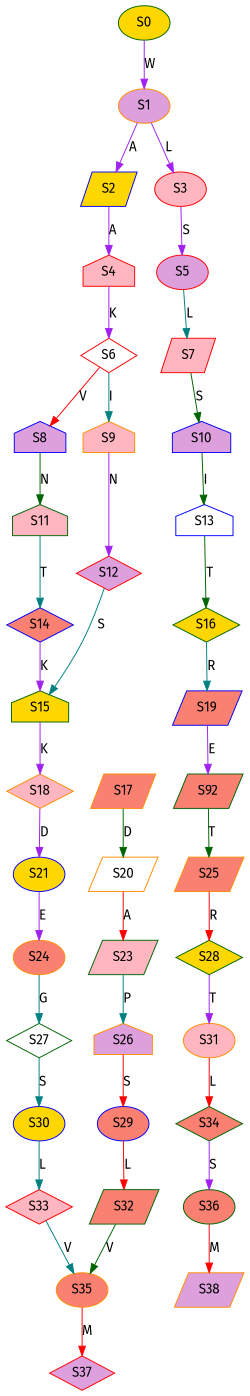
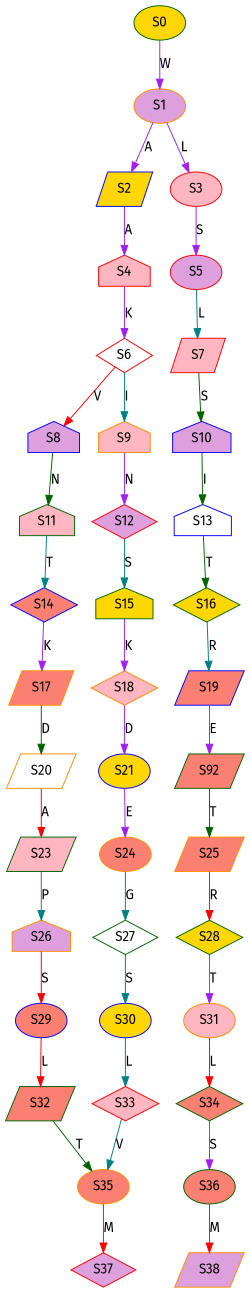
edge "S14" -> "S15": now "S14" -> "S17"
edge "S32" -> "S35": label "V" -> "T"
